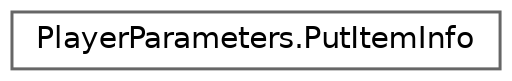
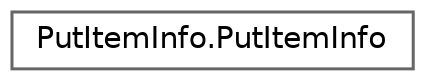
node "PlayerParameters.PutItemInfo": label "PlayerParameters.PutItemInfo" -> "PutItemInfo.PutItemInfo"
